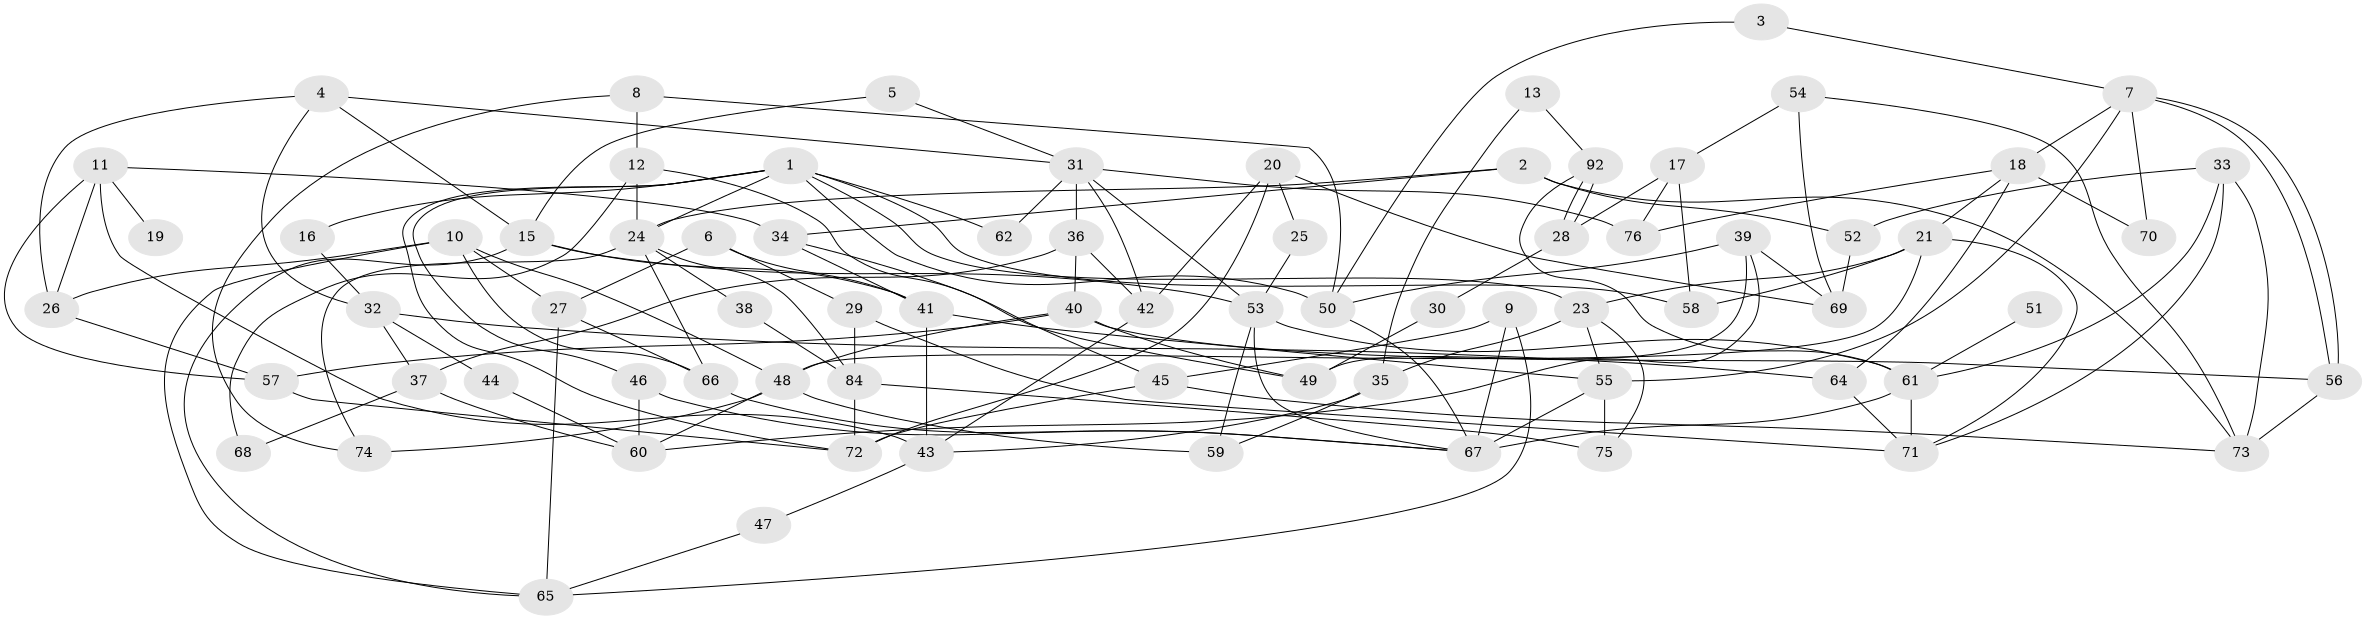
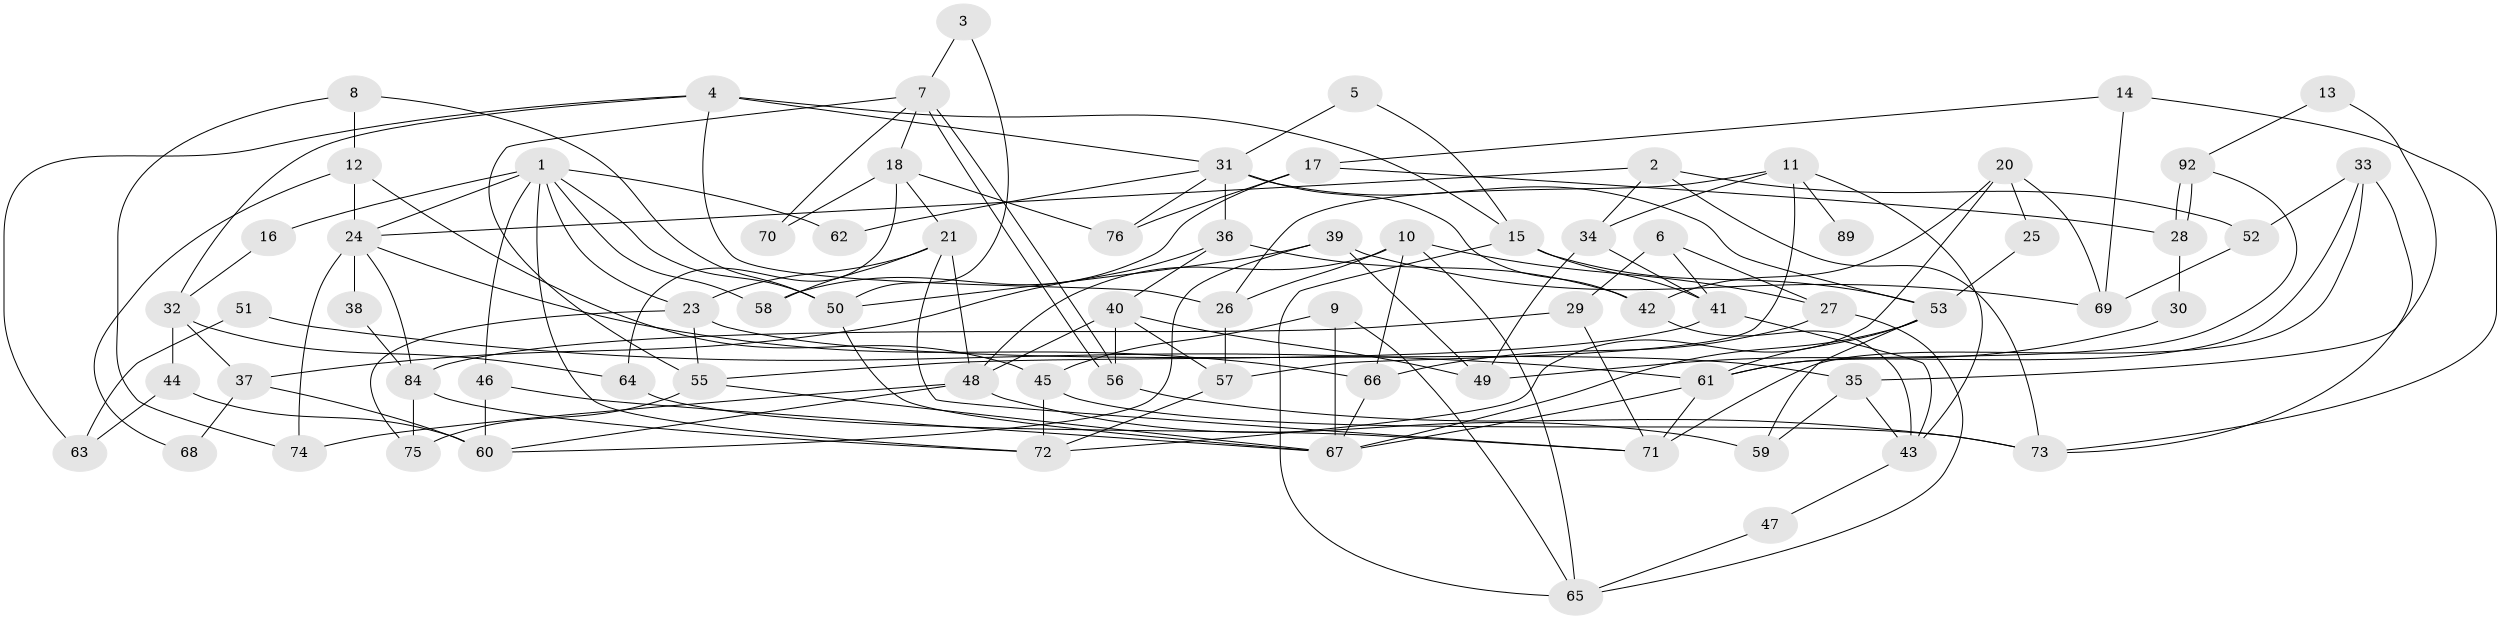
node "54": label "54" -> "14"
node "19": label "19" -> "89"
node "63": added
